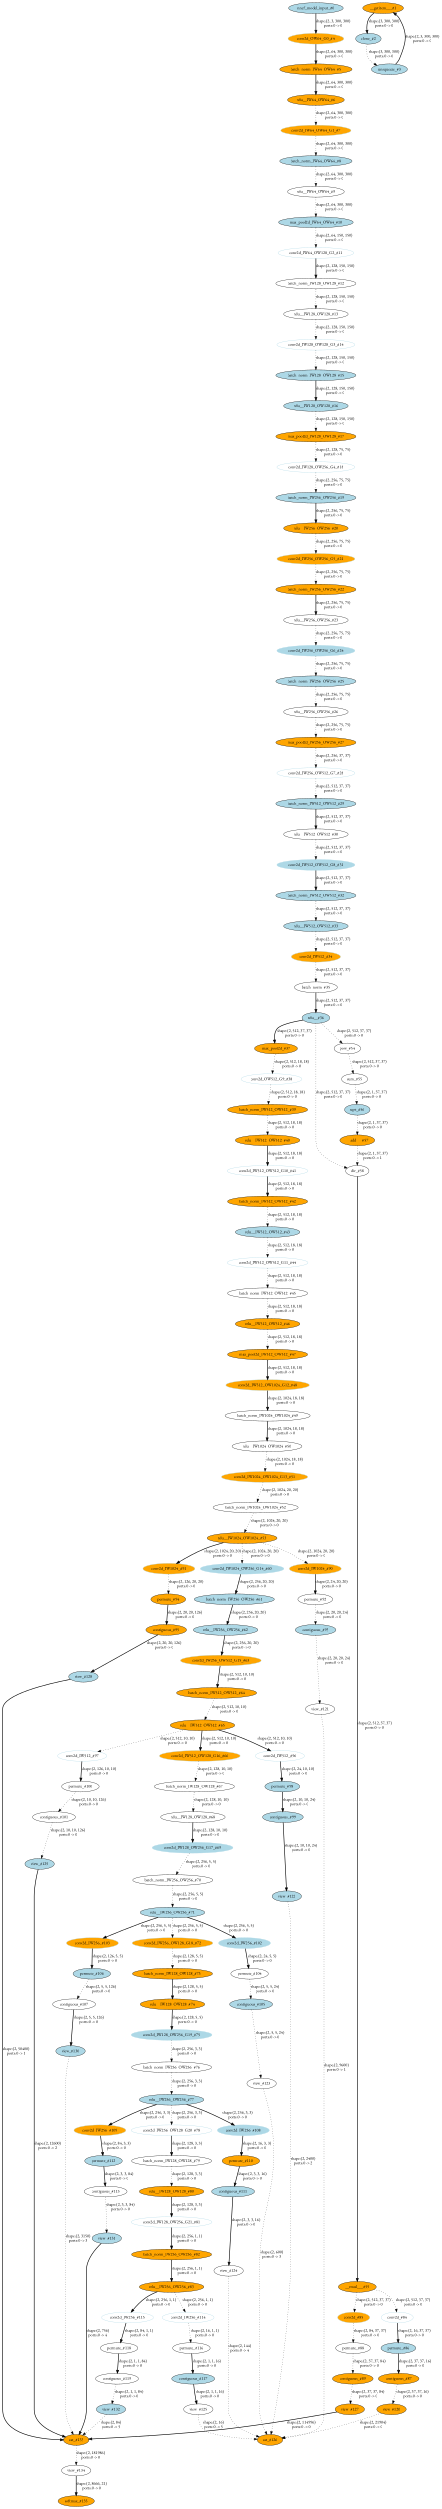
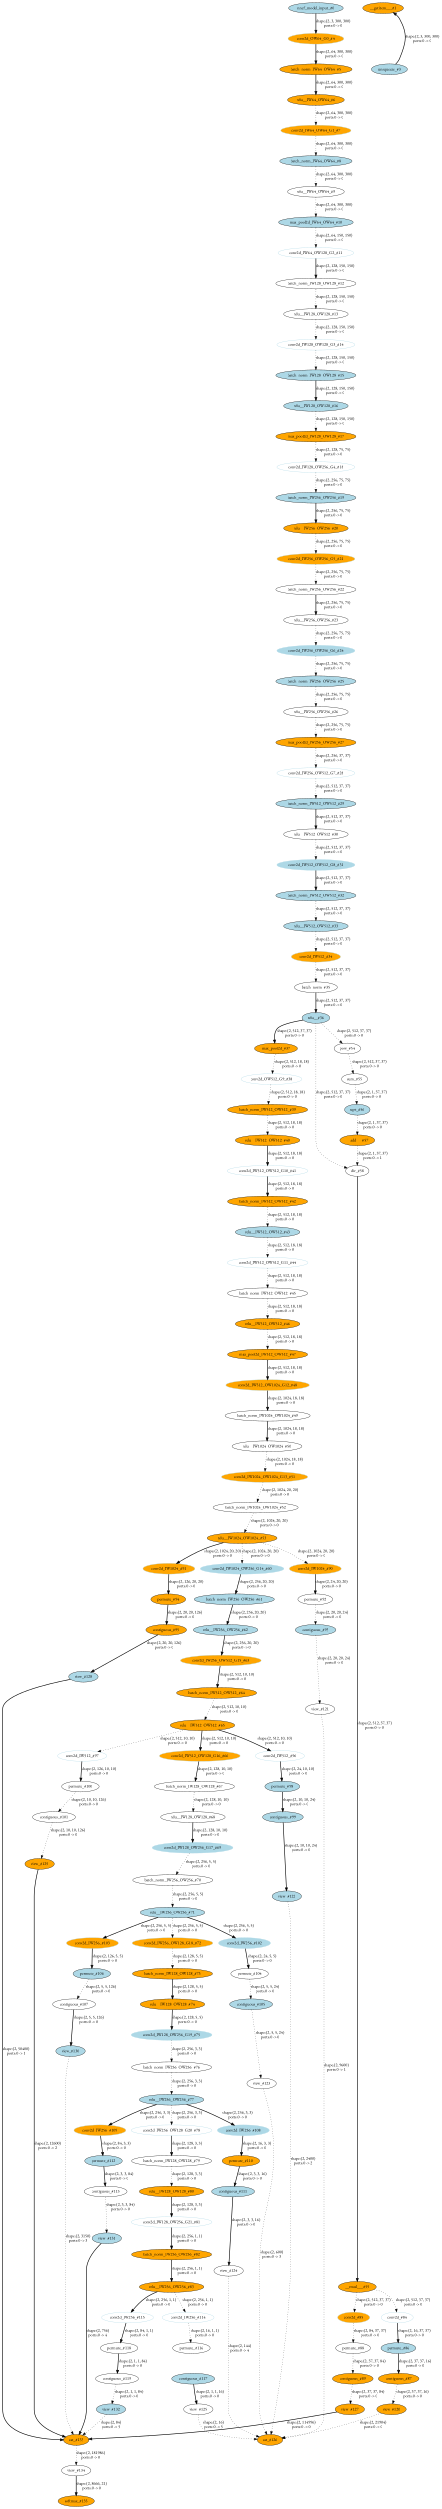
node "clone_#2": removed
node "batch_norm_IW256_OW256_#22": fillcolor orange -> white
edge "conv2d_IW1024_#91" -> "permute_#94": style dotted -> bold
edge "conv2d_IW512_OW128_G16_#66" -> "batch_norm_IW128_OW128_#67": style dotted -> bold
node "view_#129": fillcolor lightblue -> orange
edge "permute_#116" -> "contiguous_#117": removed, label "shape:(2, 1, 1, 16) ports:0 -> 0"
